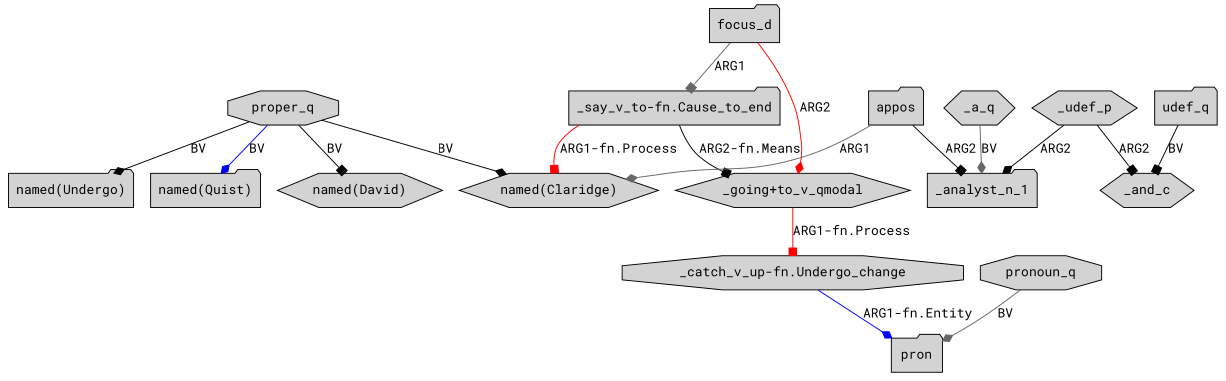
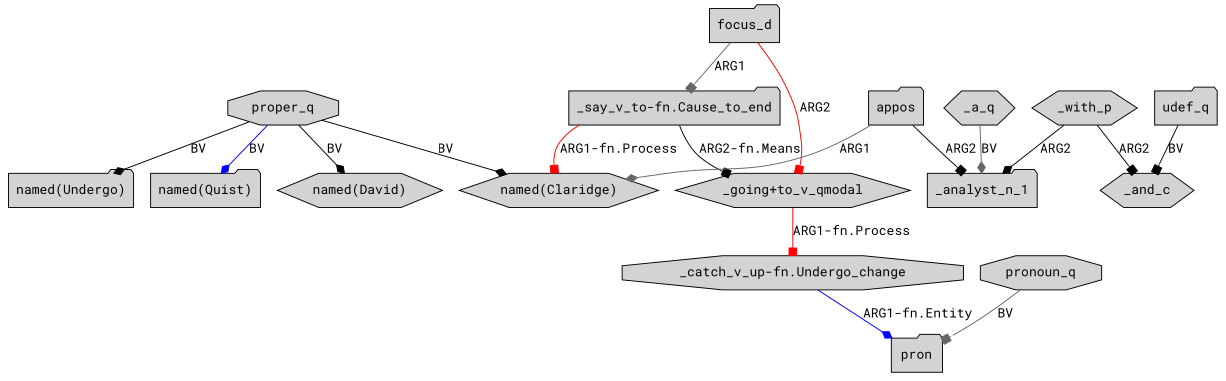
edge "focus_d" -> "_going+to_v_qmodal": arrowhead diamond -> box
node "_udef_p": label "_udef_p" -> "_with_p"
edge "proper_q" -> "named(David)": arrowhead box -> diamond
edge "pronoun_q" -> "pron": arrowhead diamond -> box
